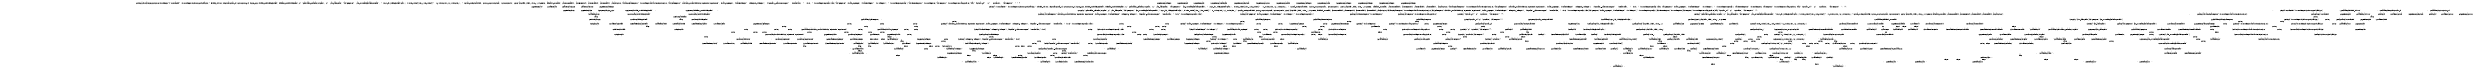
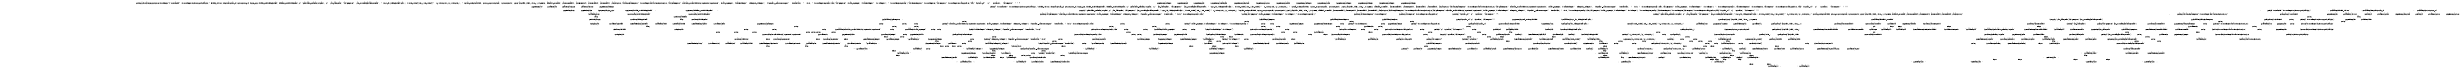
edge "39:CtBinaryOperatorImpl@t instanceof BuildException" -> "44:CtVariableReadImpl@be": removed, label "Control Dep"
